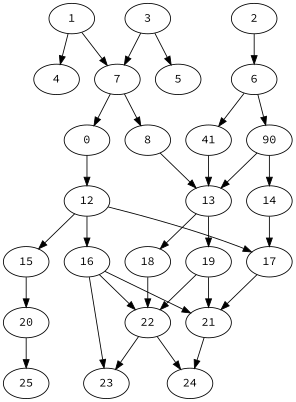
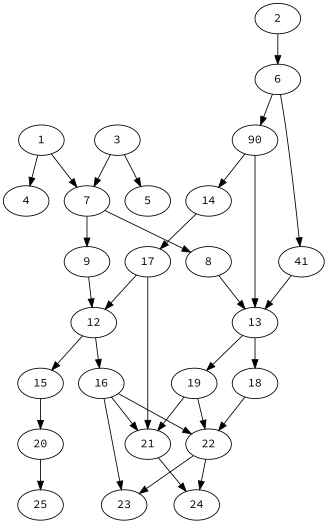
node "0": label "0" -> "9"
edge "12" -> "17": reversed
